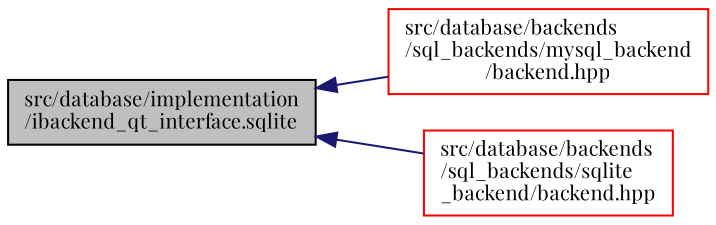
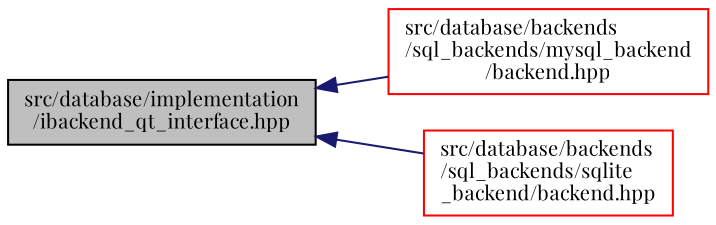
node "src/database/implementation /ibackend_qt_interface.sqlite": label "src/database/implementation /ibackend_qt_interface.sqlite" -> "src/database/implementation /ibackend_qt_interface.hpp"
